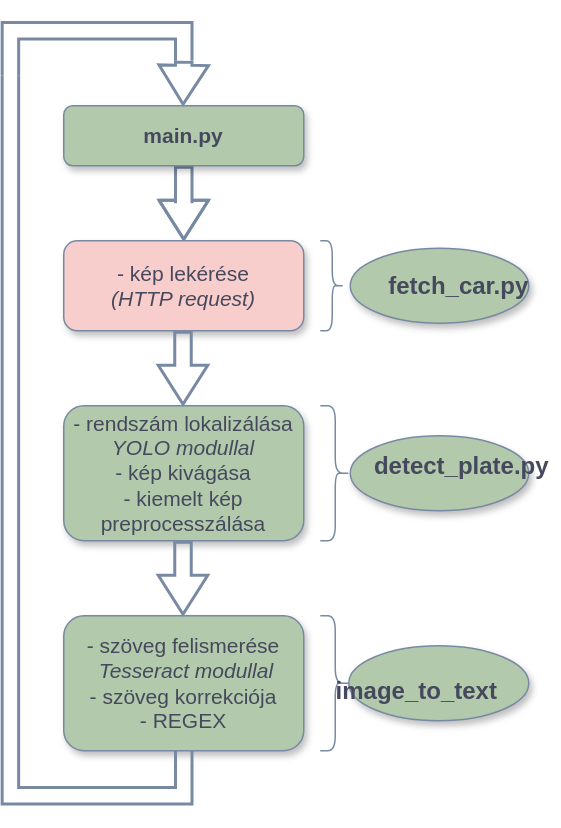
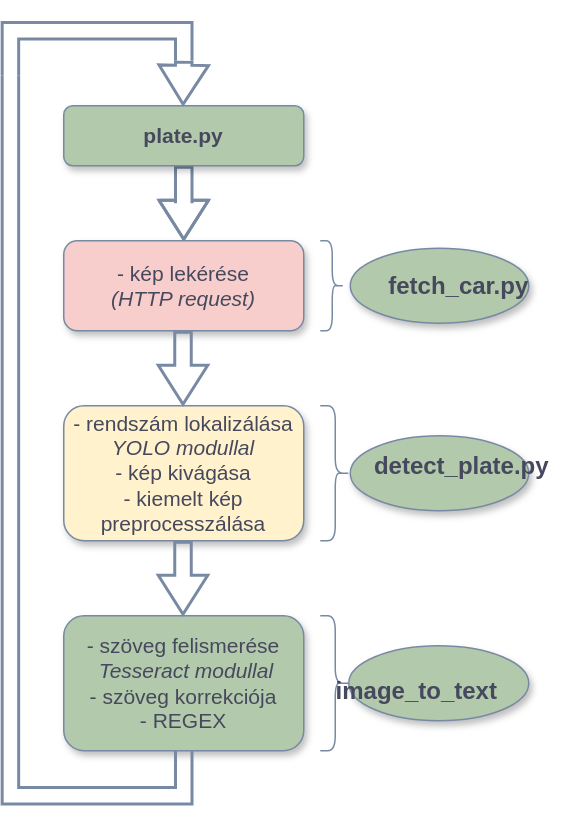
node "main.py": label "main.py" -> "plate.py"
node "- rendszám lokalizálása YOLO modullal - kép kivágása - kiemelt kép preprocesszálása": fillcolor #b2c9ab -> #fff2cc
